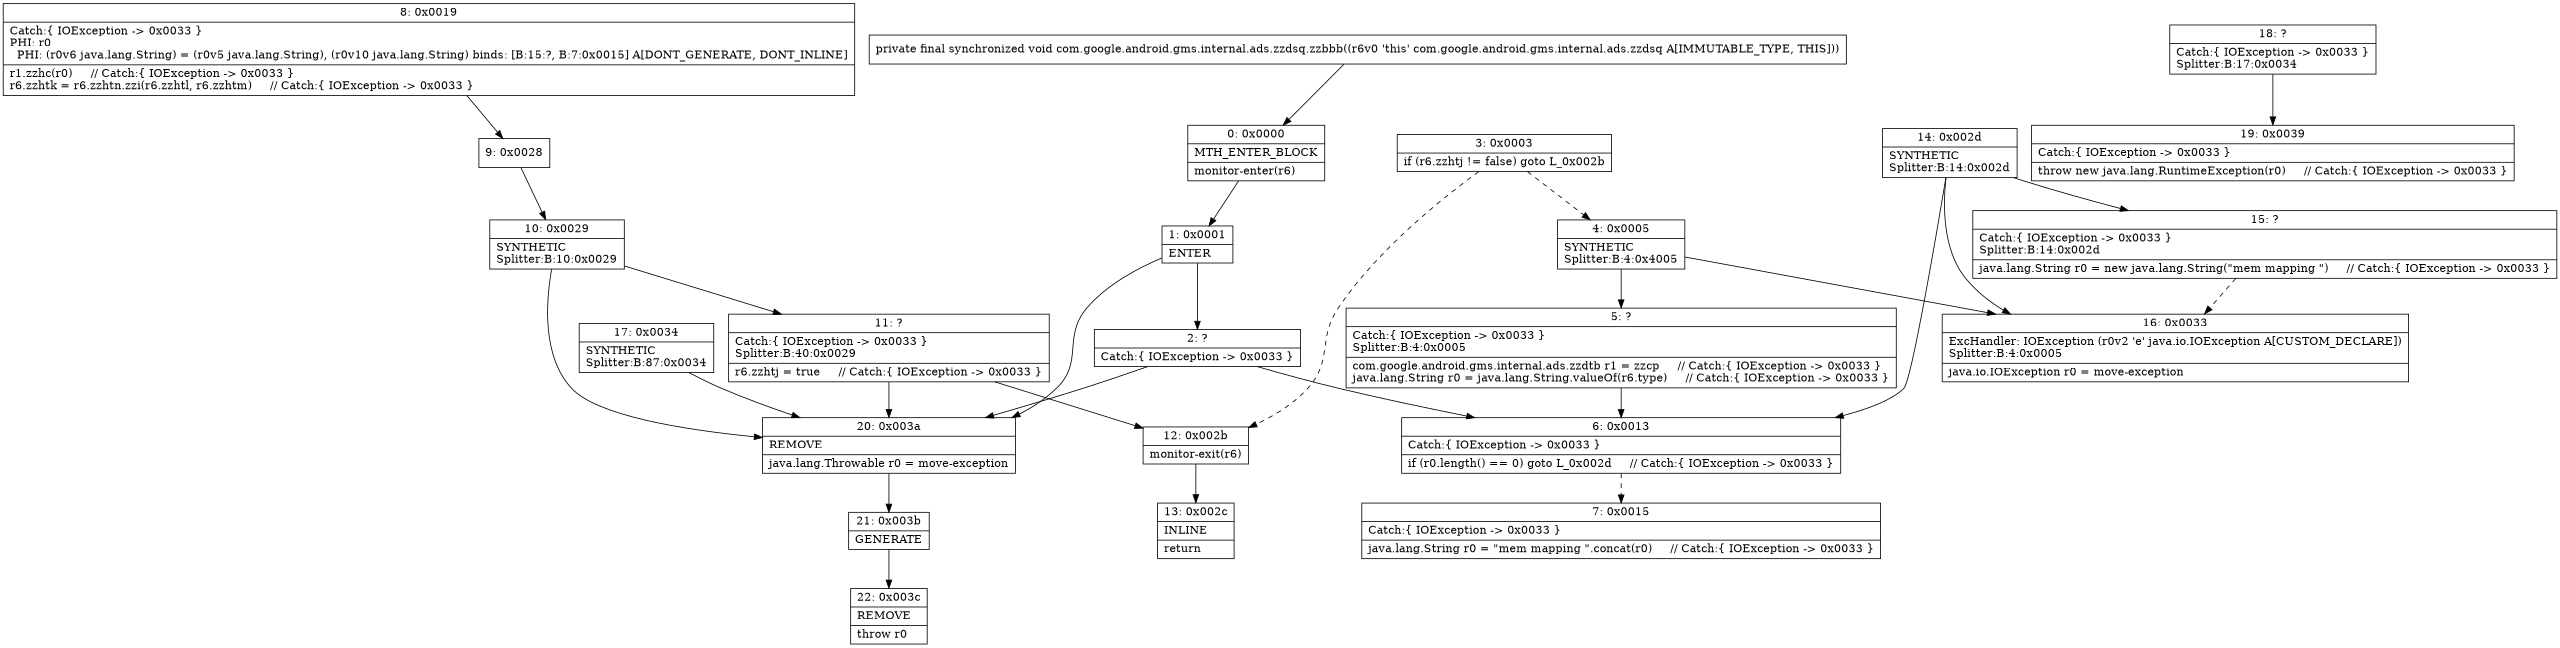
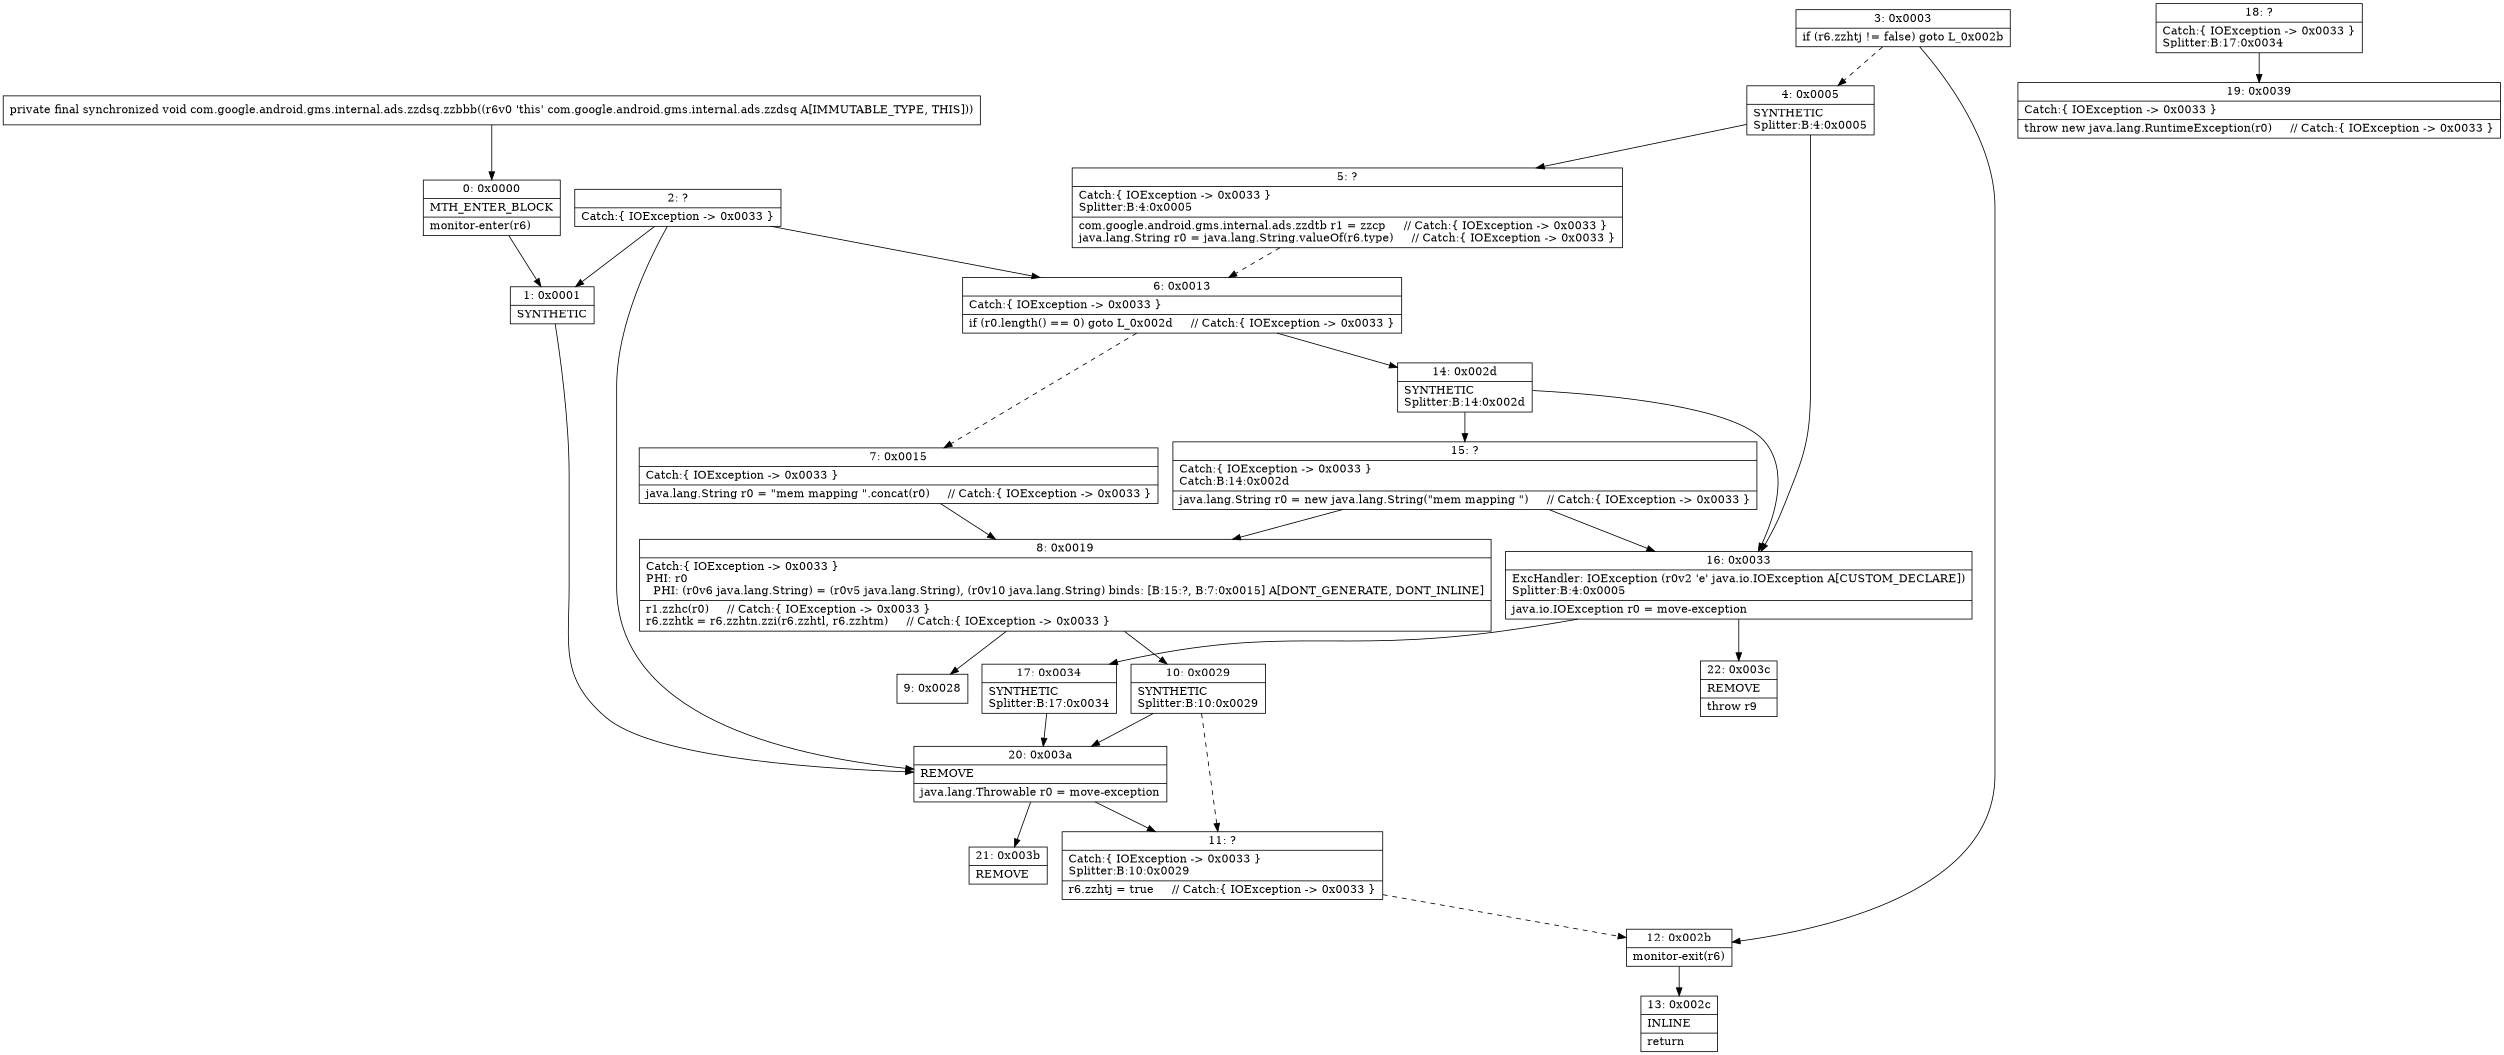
edge "9: 0x0028" -> "10: 0x0029": now "8: 0x0019" -> "10: 0x0029"
node "15: ?": text "Splitter:B:14:0x002d" -> "Catch:B:14:0x002d"
node "1: 0x0001": text "ENTER" -> "SYNTHETIC"
node "4: 0x0005": text "Splitter:B:4:0x4005" -> "Splitter:B:4:0x0005"
edge "10: 0x0029" -> "11: ?": style solid -> dashed
edge "3: 0x0003" -> "12: 0x002b": style dashed -> solid
edge "1: 0x0001" -> "2: ?": reversed
edge "15: ?" -> "16: 0x0033": style dashed -> solid
edge "14: 0x002d" -> "6: 0x0013": reversed
node "11: ?": text "Splitter:B:40:0x0029" -> "Splitter:B:10:0x0029"
node "17: 0x0034": text "Splitter:B:87:0x0034" -> "Splitter:B:17:0x0034"
edge "11: ?" -> "20: 0x003a": reversed
edge "5: ?" -> "6: 0x0013": style solid -> dashed
edge "11: ?" -> "12: 0x002b": style solid -> dashed
edge "7: 0x0015" -> "8: 0x0019": added
edge "15: ?" -> "8: 0x0019": added
node "21: 0x003b": text "GENERATE" -> "REMOVE"
edge "21: 0x003b" -> "22: 0x003c": now "16: 0x0033" -> "22: 0x003c"
node "22: 0x003c": text "throw r0" -> "throw r9"
edge "16: 0x0033" -> "17: 0x0034": added
